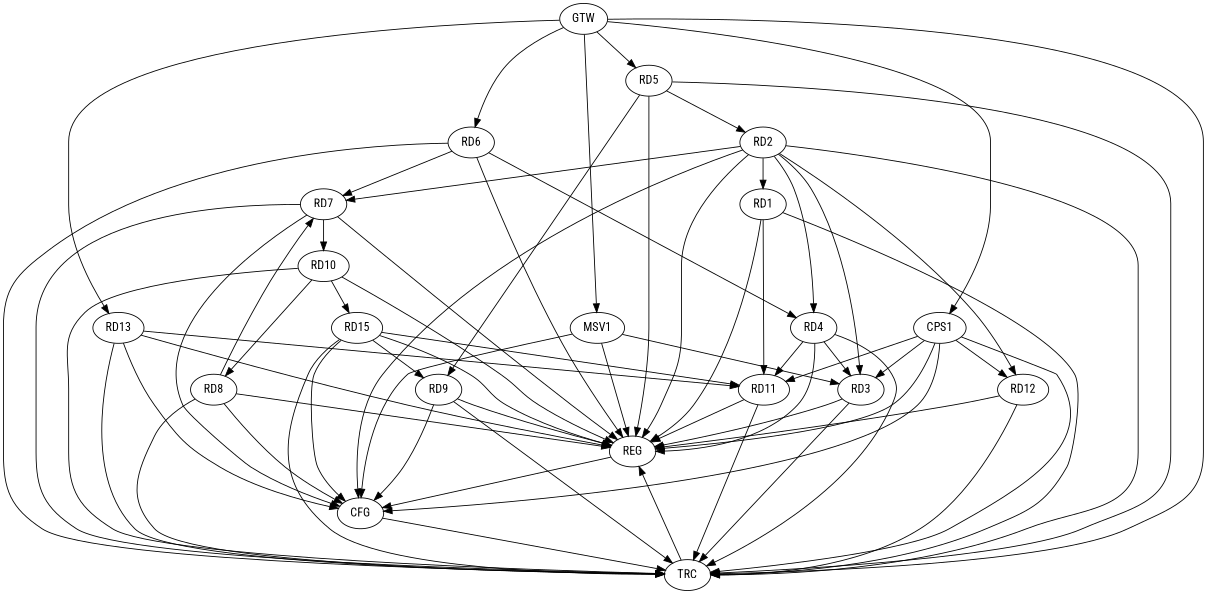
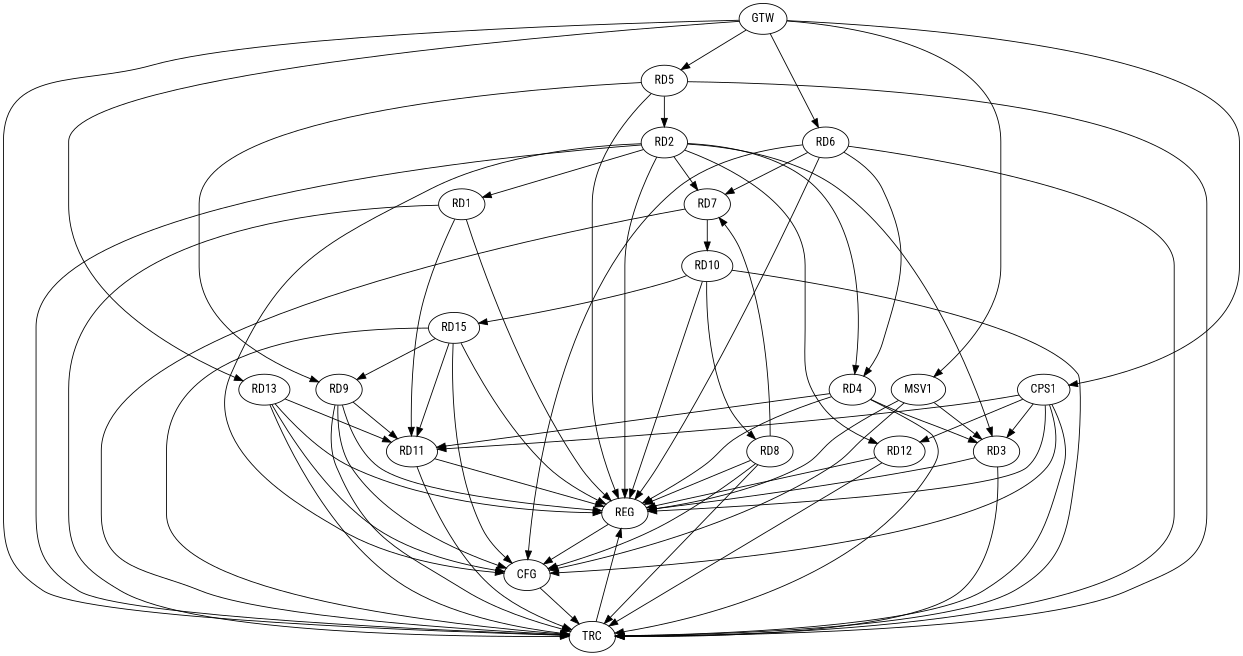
edge "RD7" -> "REG": removed
edge "RD7" -> "CFG": now "RD6" -> "CFG"
edge "RD9" -> "RD11": added
